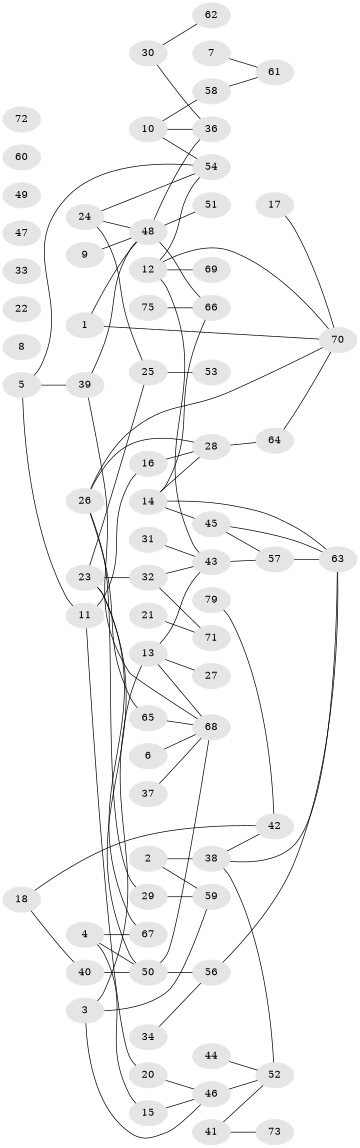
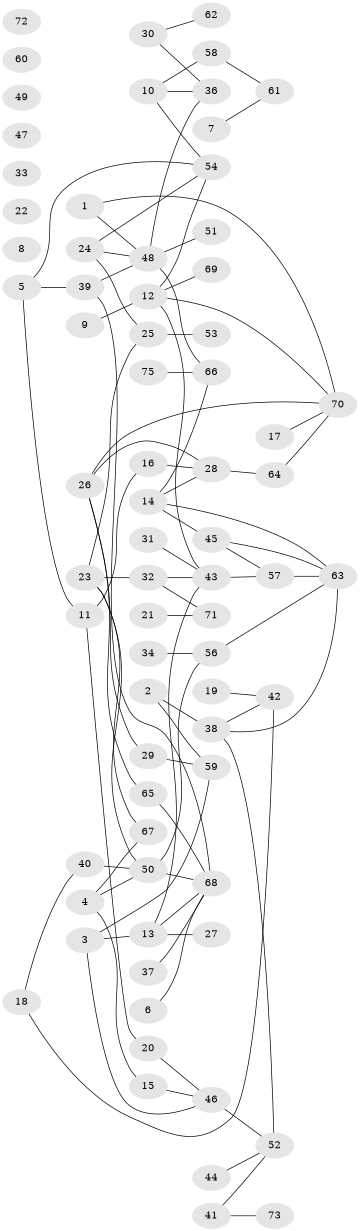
edge "48" -- "9": now "12" -- "9"
node "79": label "79" -> "19"
